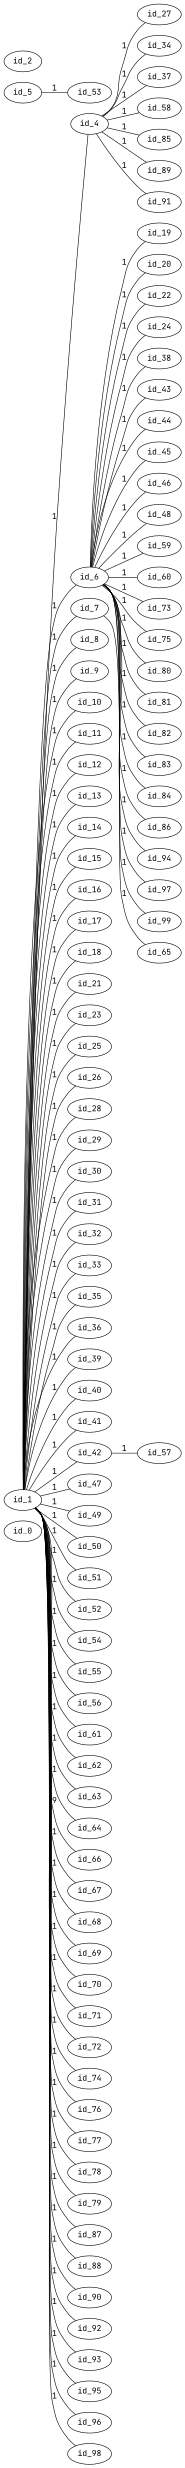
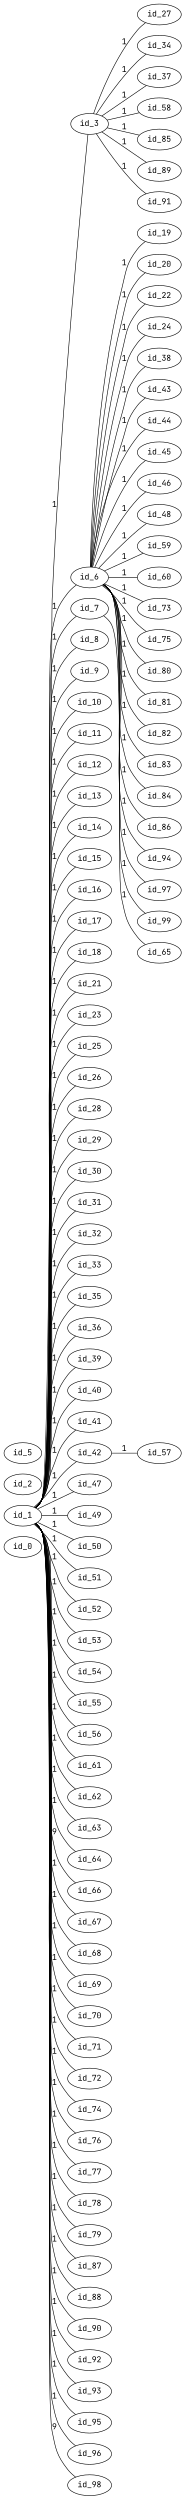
edge "id_5" -- "id_53": now "id_1" -- "id_53"
node "id_4": label "id_4" -> "id_3"
edge "id_1" -- "id_98": label "1" -> "9"
